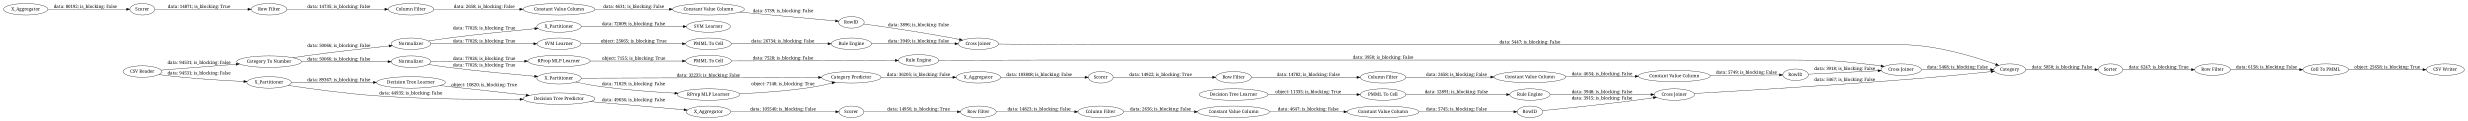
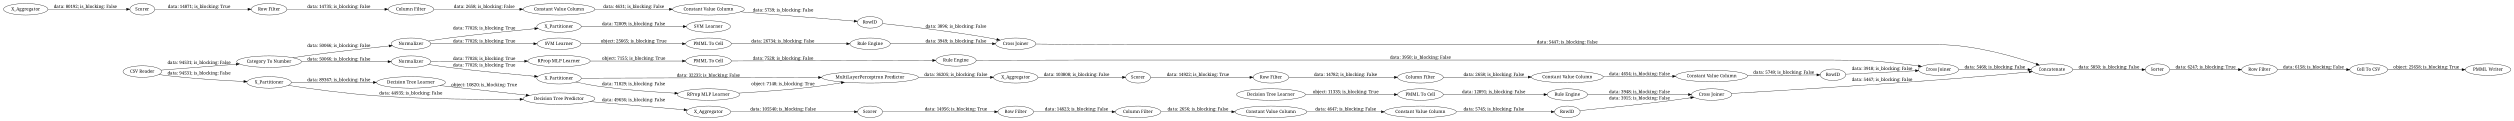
node "Category": label "Category" -> "Concatenate"
node "Cell To PMML": label "Cell To PMML" -> "Cell To CSV"
node "CSV Writer": label "CSV Writer" -> "PMML Writer"
node "Category Predictor": label "Category Predictor" -> "MultiLayerPerceptron Predictor"
